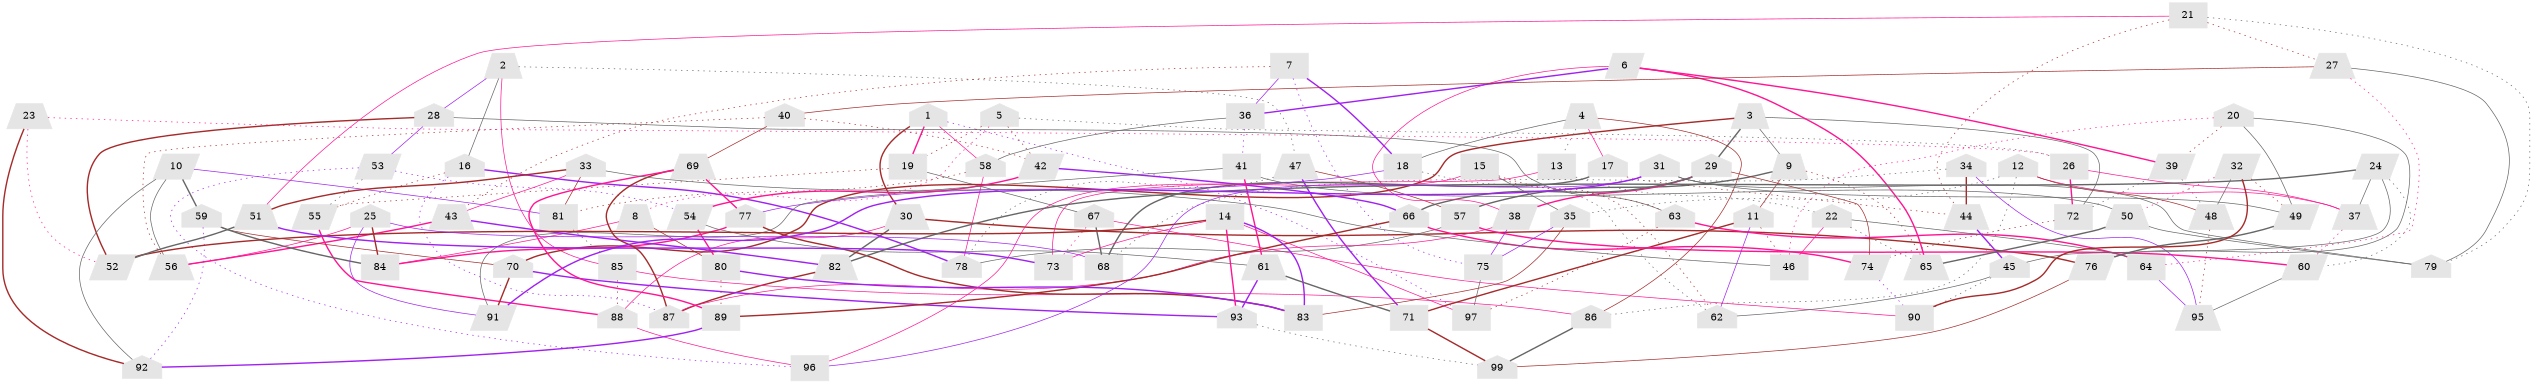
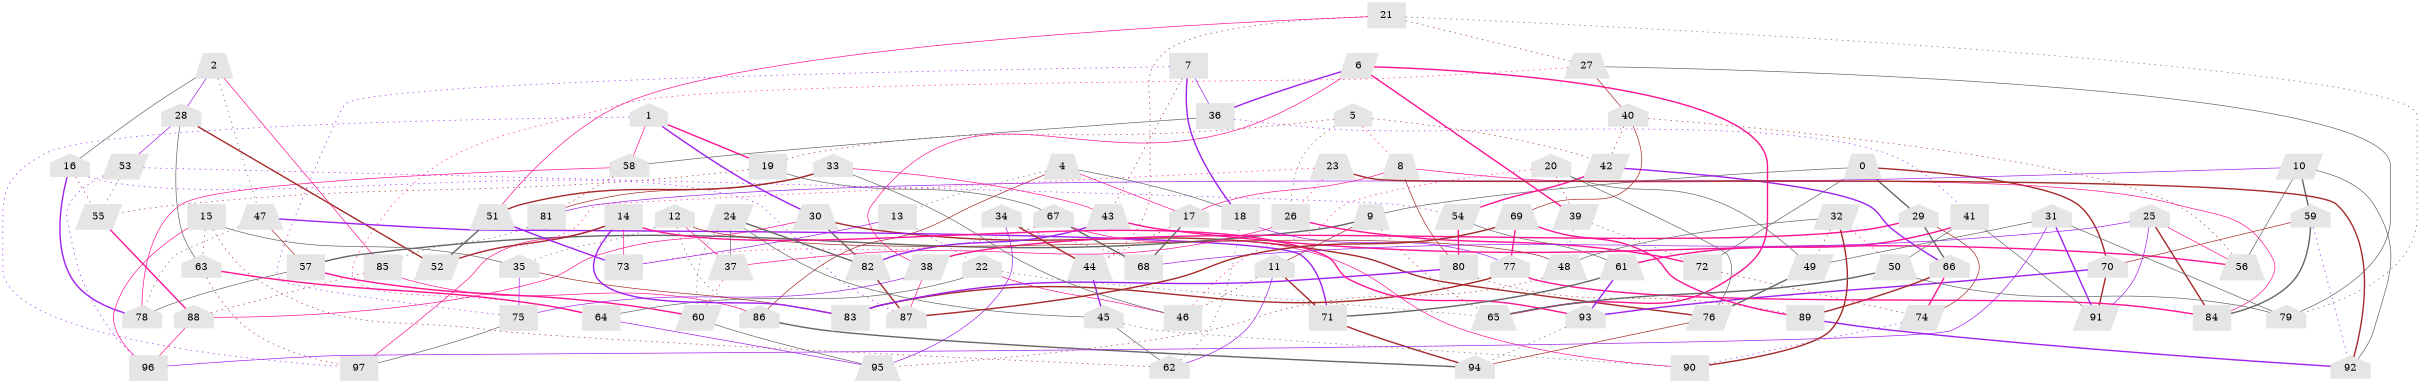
node "3": label "3" -> "0"
edge "1" -- "30": color brown -> purple
edge "13" -- "73": color deeppink -> purple
edge "8" -- "17": added
node "99": label "99" -> "94"
